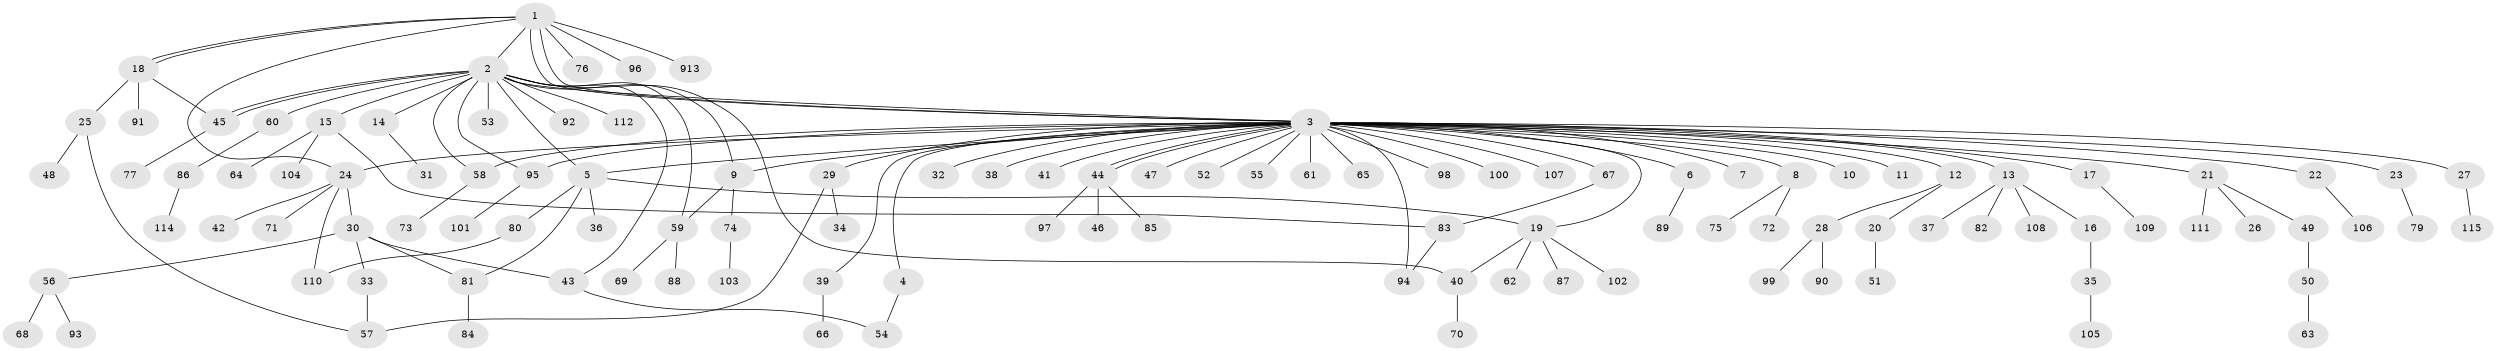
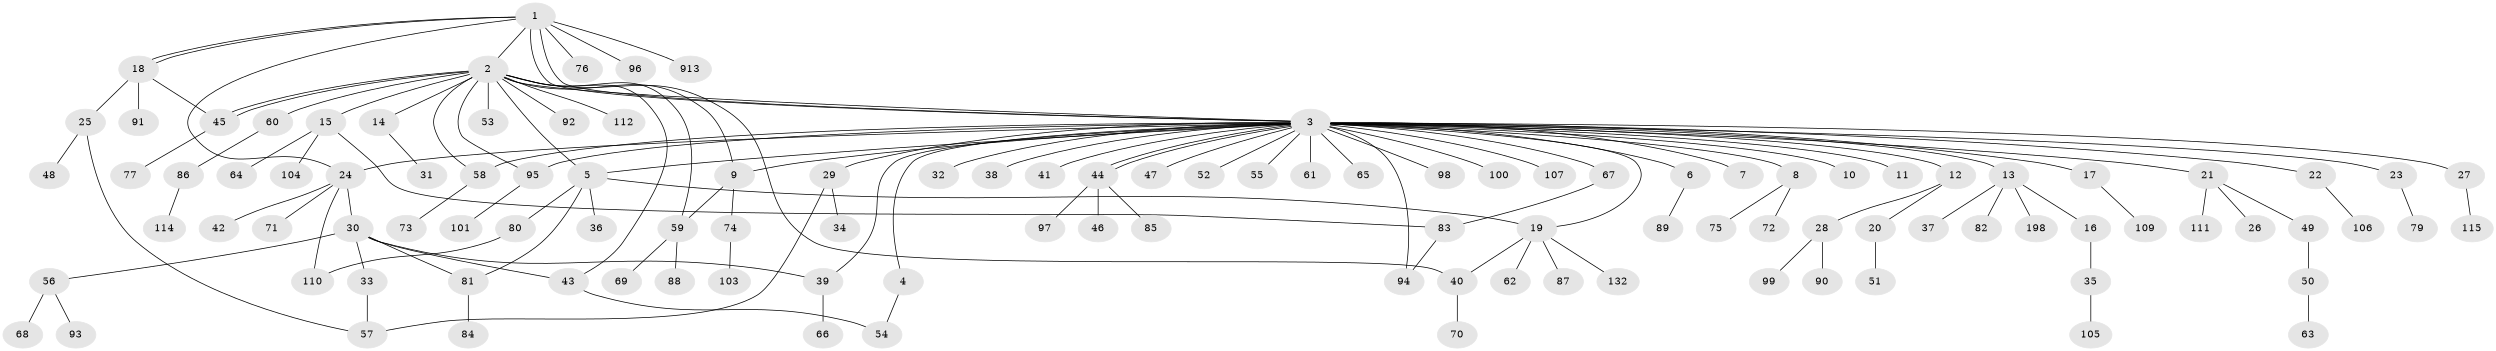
node "108": label "108" -> "198"
edge "30" -- "39": added
node "102": label "102" -> "132"
